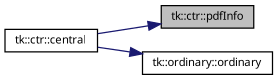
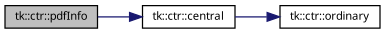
edge "tk::ctr::central" -> "tk::ctr::pdfInfo": reversed
node "tk::ordinary::ordinary": label "tk::ordinary::ordinary" -> "tk::ctr::ordinary"
